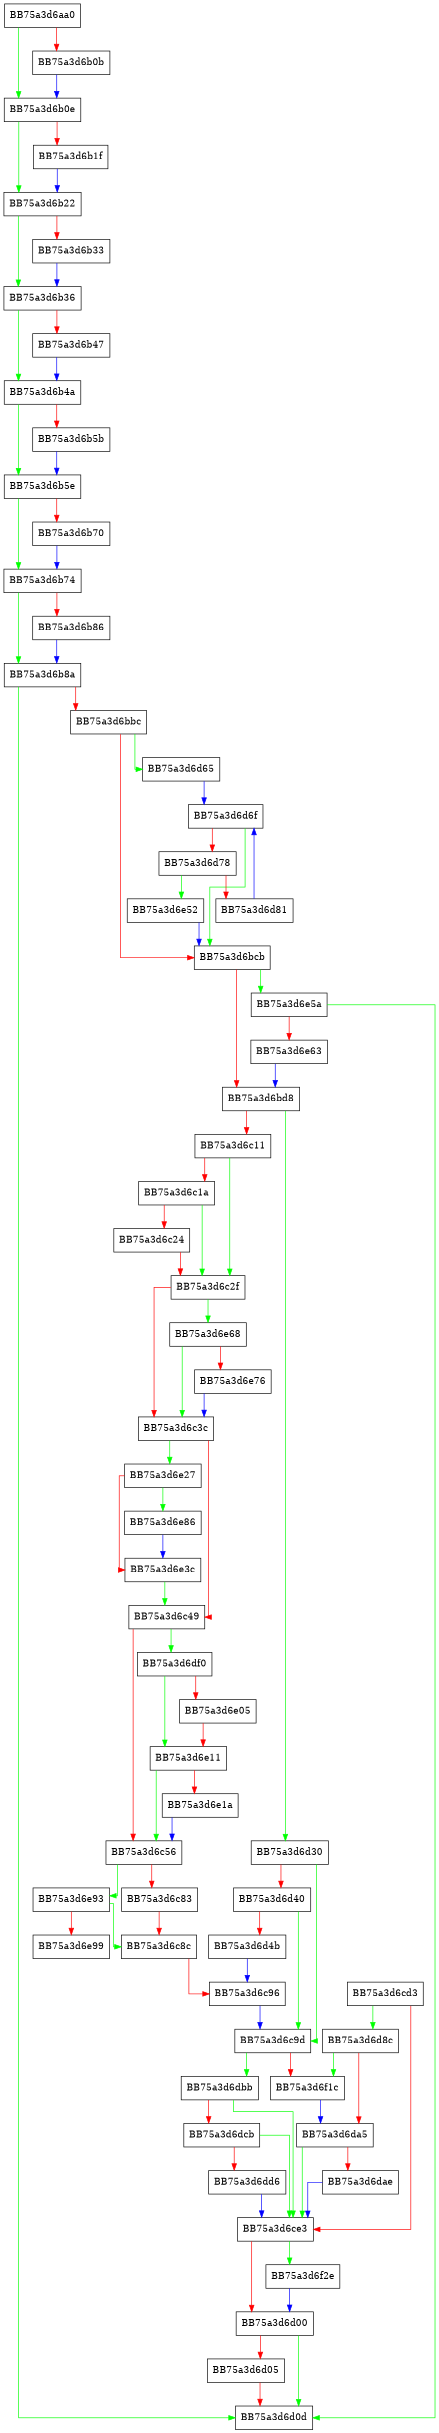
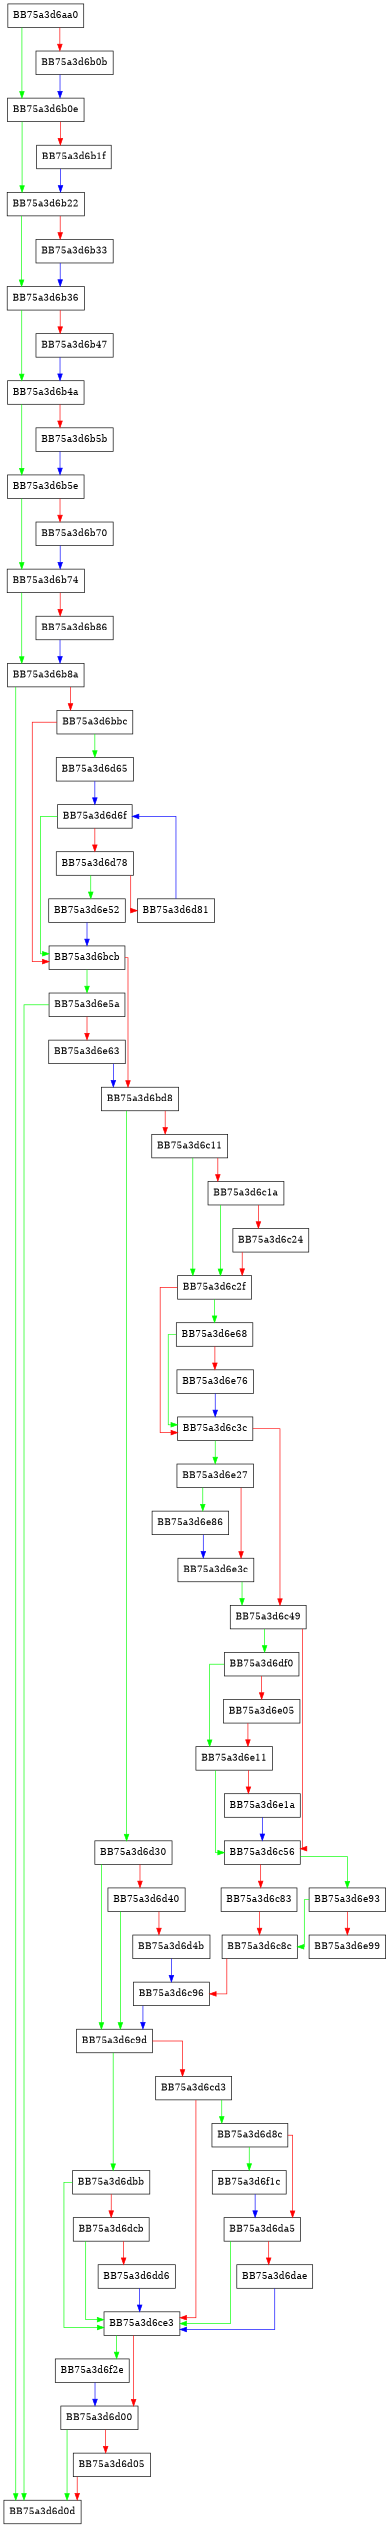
edge "BB75a3d6c9d" -> "BB75a3d6f1c": now "BB75a3d6c9d" -> "BB75a3d6cd3"
